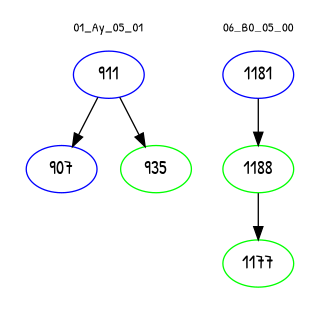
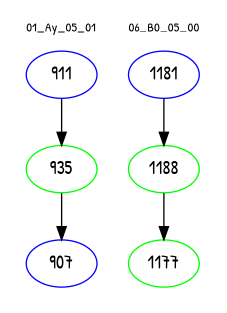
edge "911" -> "907": now "935" -> "907"
